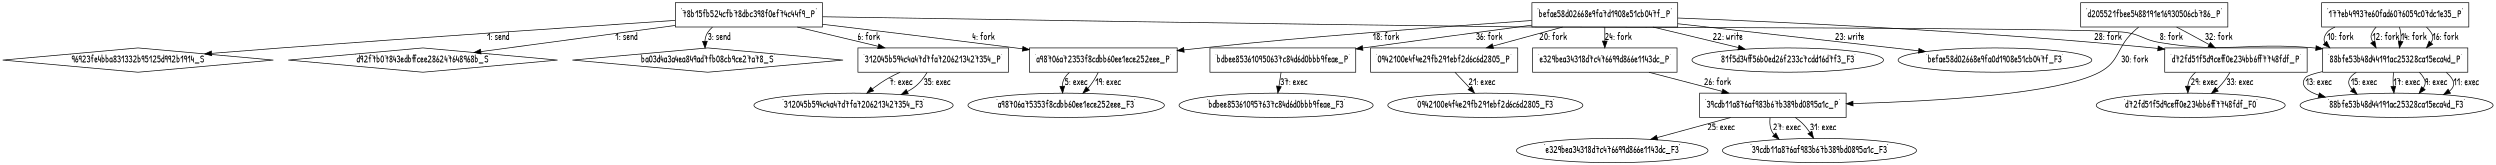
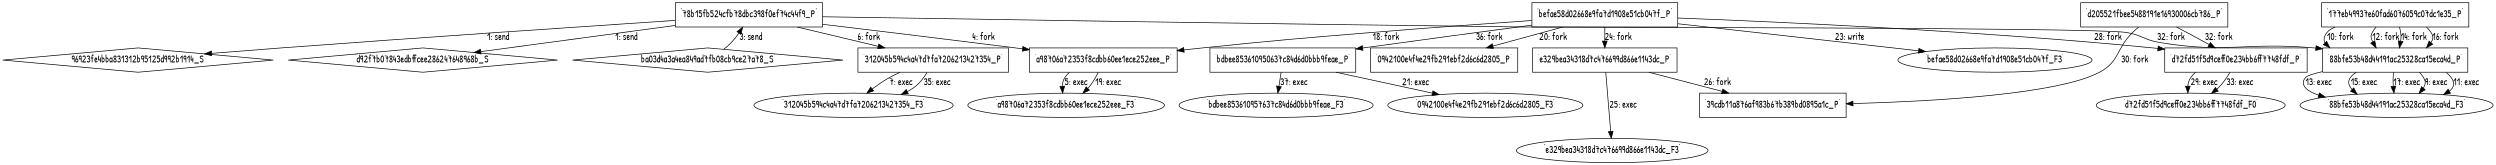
node "'d205521fbee5488191e16930506cb786_P'": label "'d205521fbee5488191e16930506cb786_P'" -> "'d205521fbee5488191e16930006cb786_P'"
edge "'78b15fb524cfb78dbc398f0ef74c44f9_P'" -> "'ba03d4a3a4ea849ad7fb08cb9ce27a78_S'": reversed
edge "'78b15fb524cfb78dbc398f0ef74c44f9_P'" -> "'88bfe53b48d44191ac25328ca15eca4d_P'": label "8: fork" -> "32: fork"
node "'96923fe4bba831332b95125d992b1914_S'": label "'96923fe4bba831332b95125d992b1914_S'" -> "'96923fe4bba831312b95125d992b1914_S'"
node "'81f5d34ff56b0ed26f233c7cdd16d7f3_F3'": removed
node "'befae58d02668e9fa0d1908e51cb047f_F3'": label "'befae58d02668e9fa0d1908e51cb047f_F3'" -> "'befae58d02668e9fa7d1908e51cb047f_F3'"
edge "'0942100e4f4e29fb291ebf2d6c6d2805_P'" -> "'0942100e4f4e29fb291ebf2d6c6d2805_F3'": now "'bdbee853610950637c84d6d0bbb9feae_P'" -> "'0942100e4f4e29fb291ebf2d6c6d2805_F3'"
node "'a98706a75353f8cdbb60ee1ece252eee_F3'": label "'a98706a75353f8cdbb60ee1ece252eee_F3'" -> "'a98706a72353f8cdbb60ee1ece252eee_F3'"
edge "'39cdb11a876af983b67b389bd0895a1c_P'" -> "'e329bea34318d7c476699d866e1143dc_F3'": now "'e329bea34318d7c476699d866e1143dc_P'" -> "'e329bea34318d7c476699d866e1143dc_F3'"
node "'39cdb11a876af983b67b389bd0895a1c_F3'": removed
